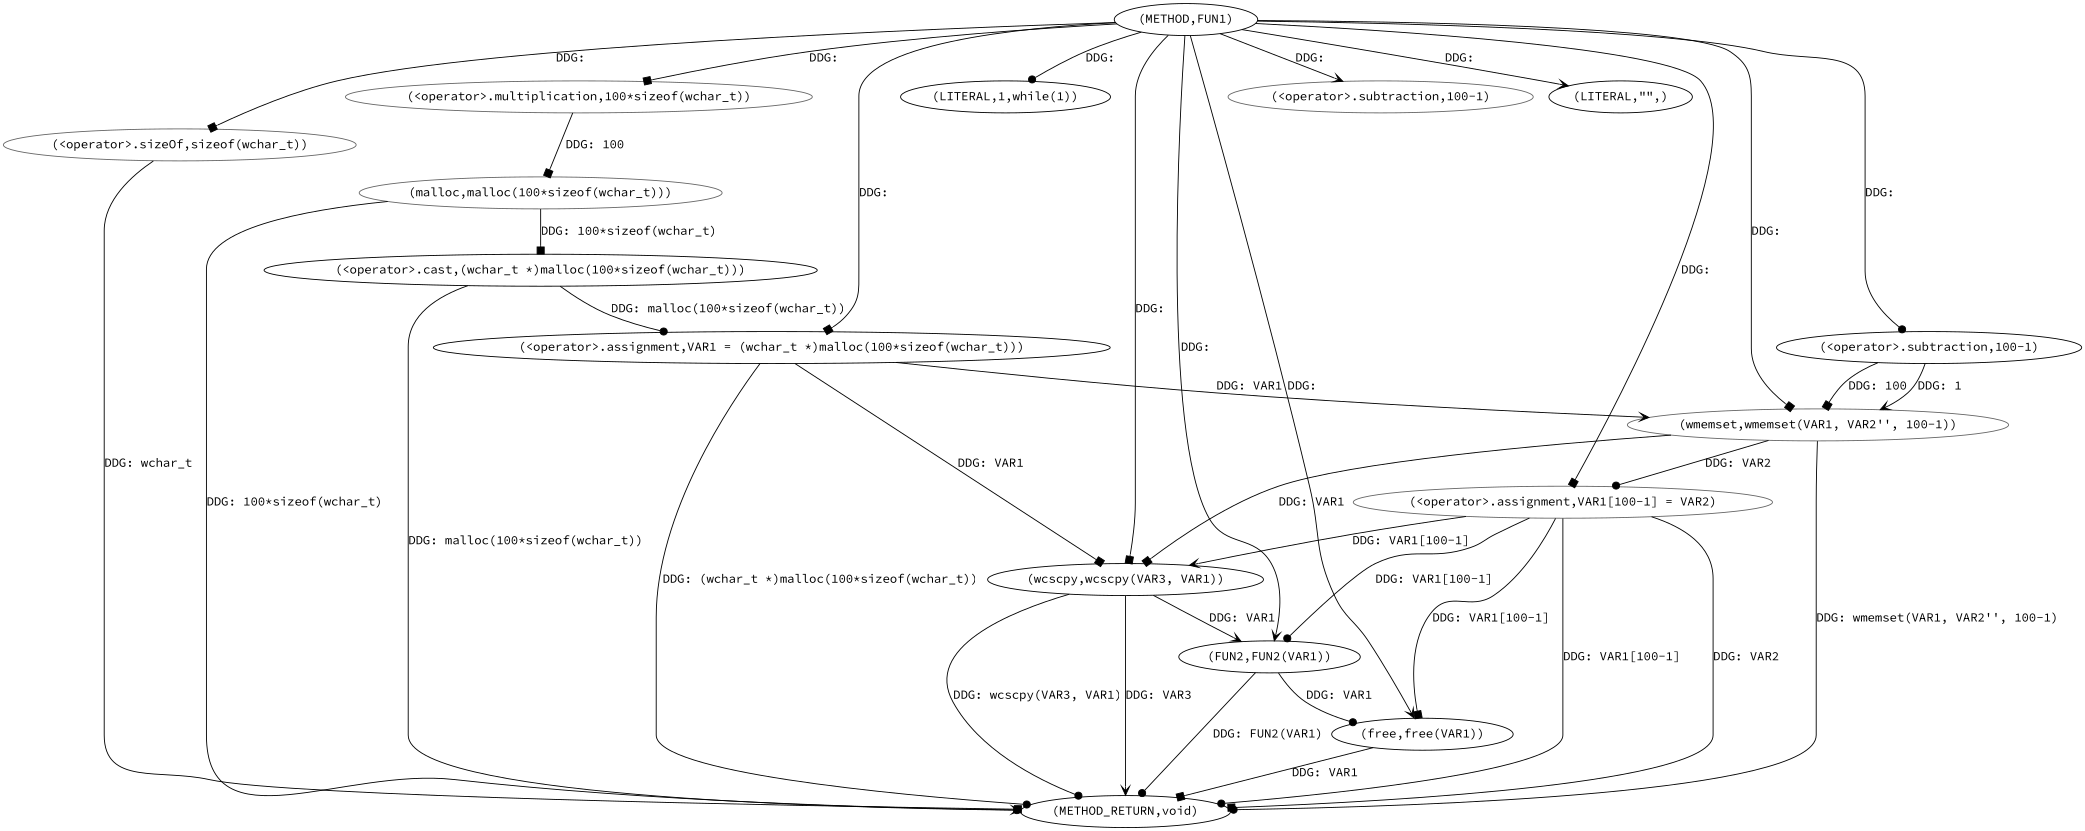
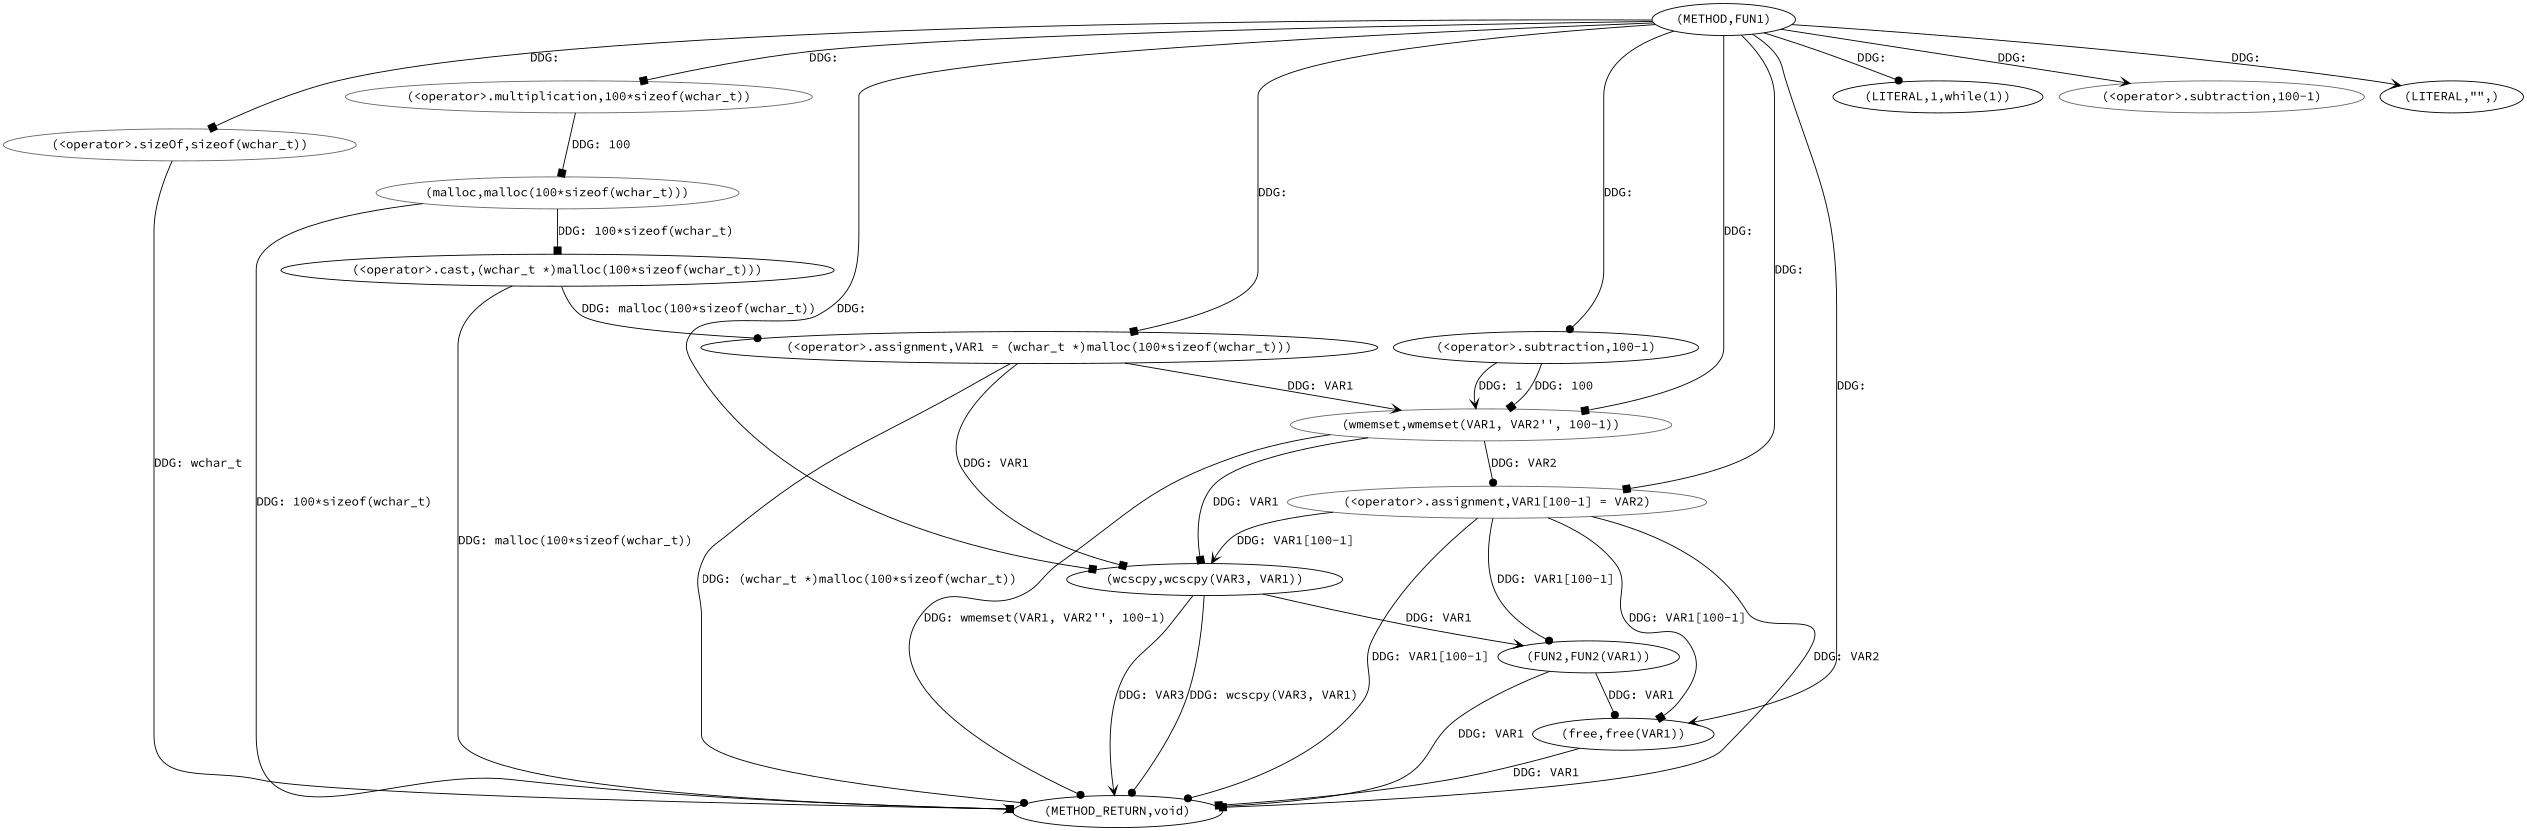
edge "(METHOD,FUN1)" -> "(FUN2,FUN2(VAR1))": removed, label "DDG:"
edge "(FUN2,FUN2(VAR1))" -> "(METHOD_RETURN,void)": label "DDG: FUN2(VAR1)" -> "DDG: VAR1"
